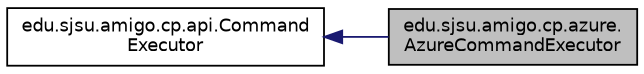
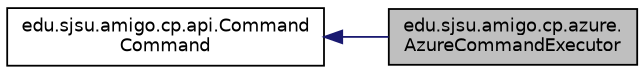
node "edu.sjsu.amigo.cp.api.Command Executor": label "edu.sjsu.amigo.cp.api.Command Executor" -> "edu.sjsu.amigo.cp.api.Command Command"
